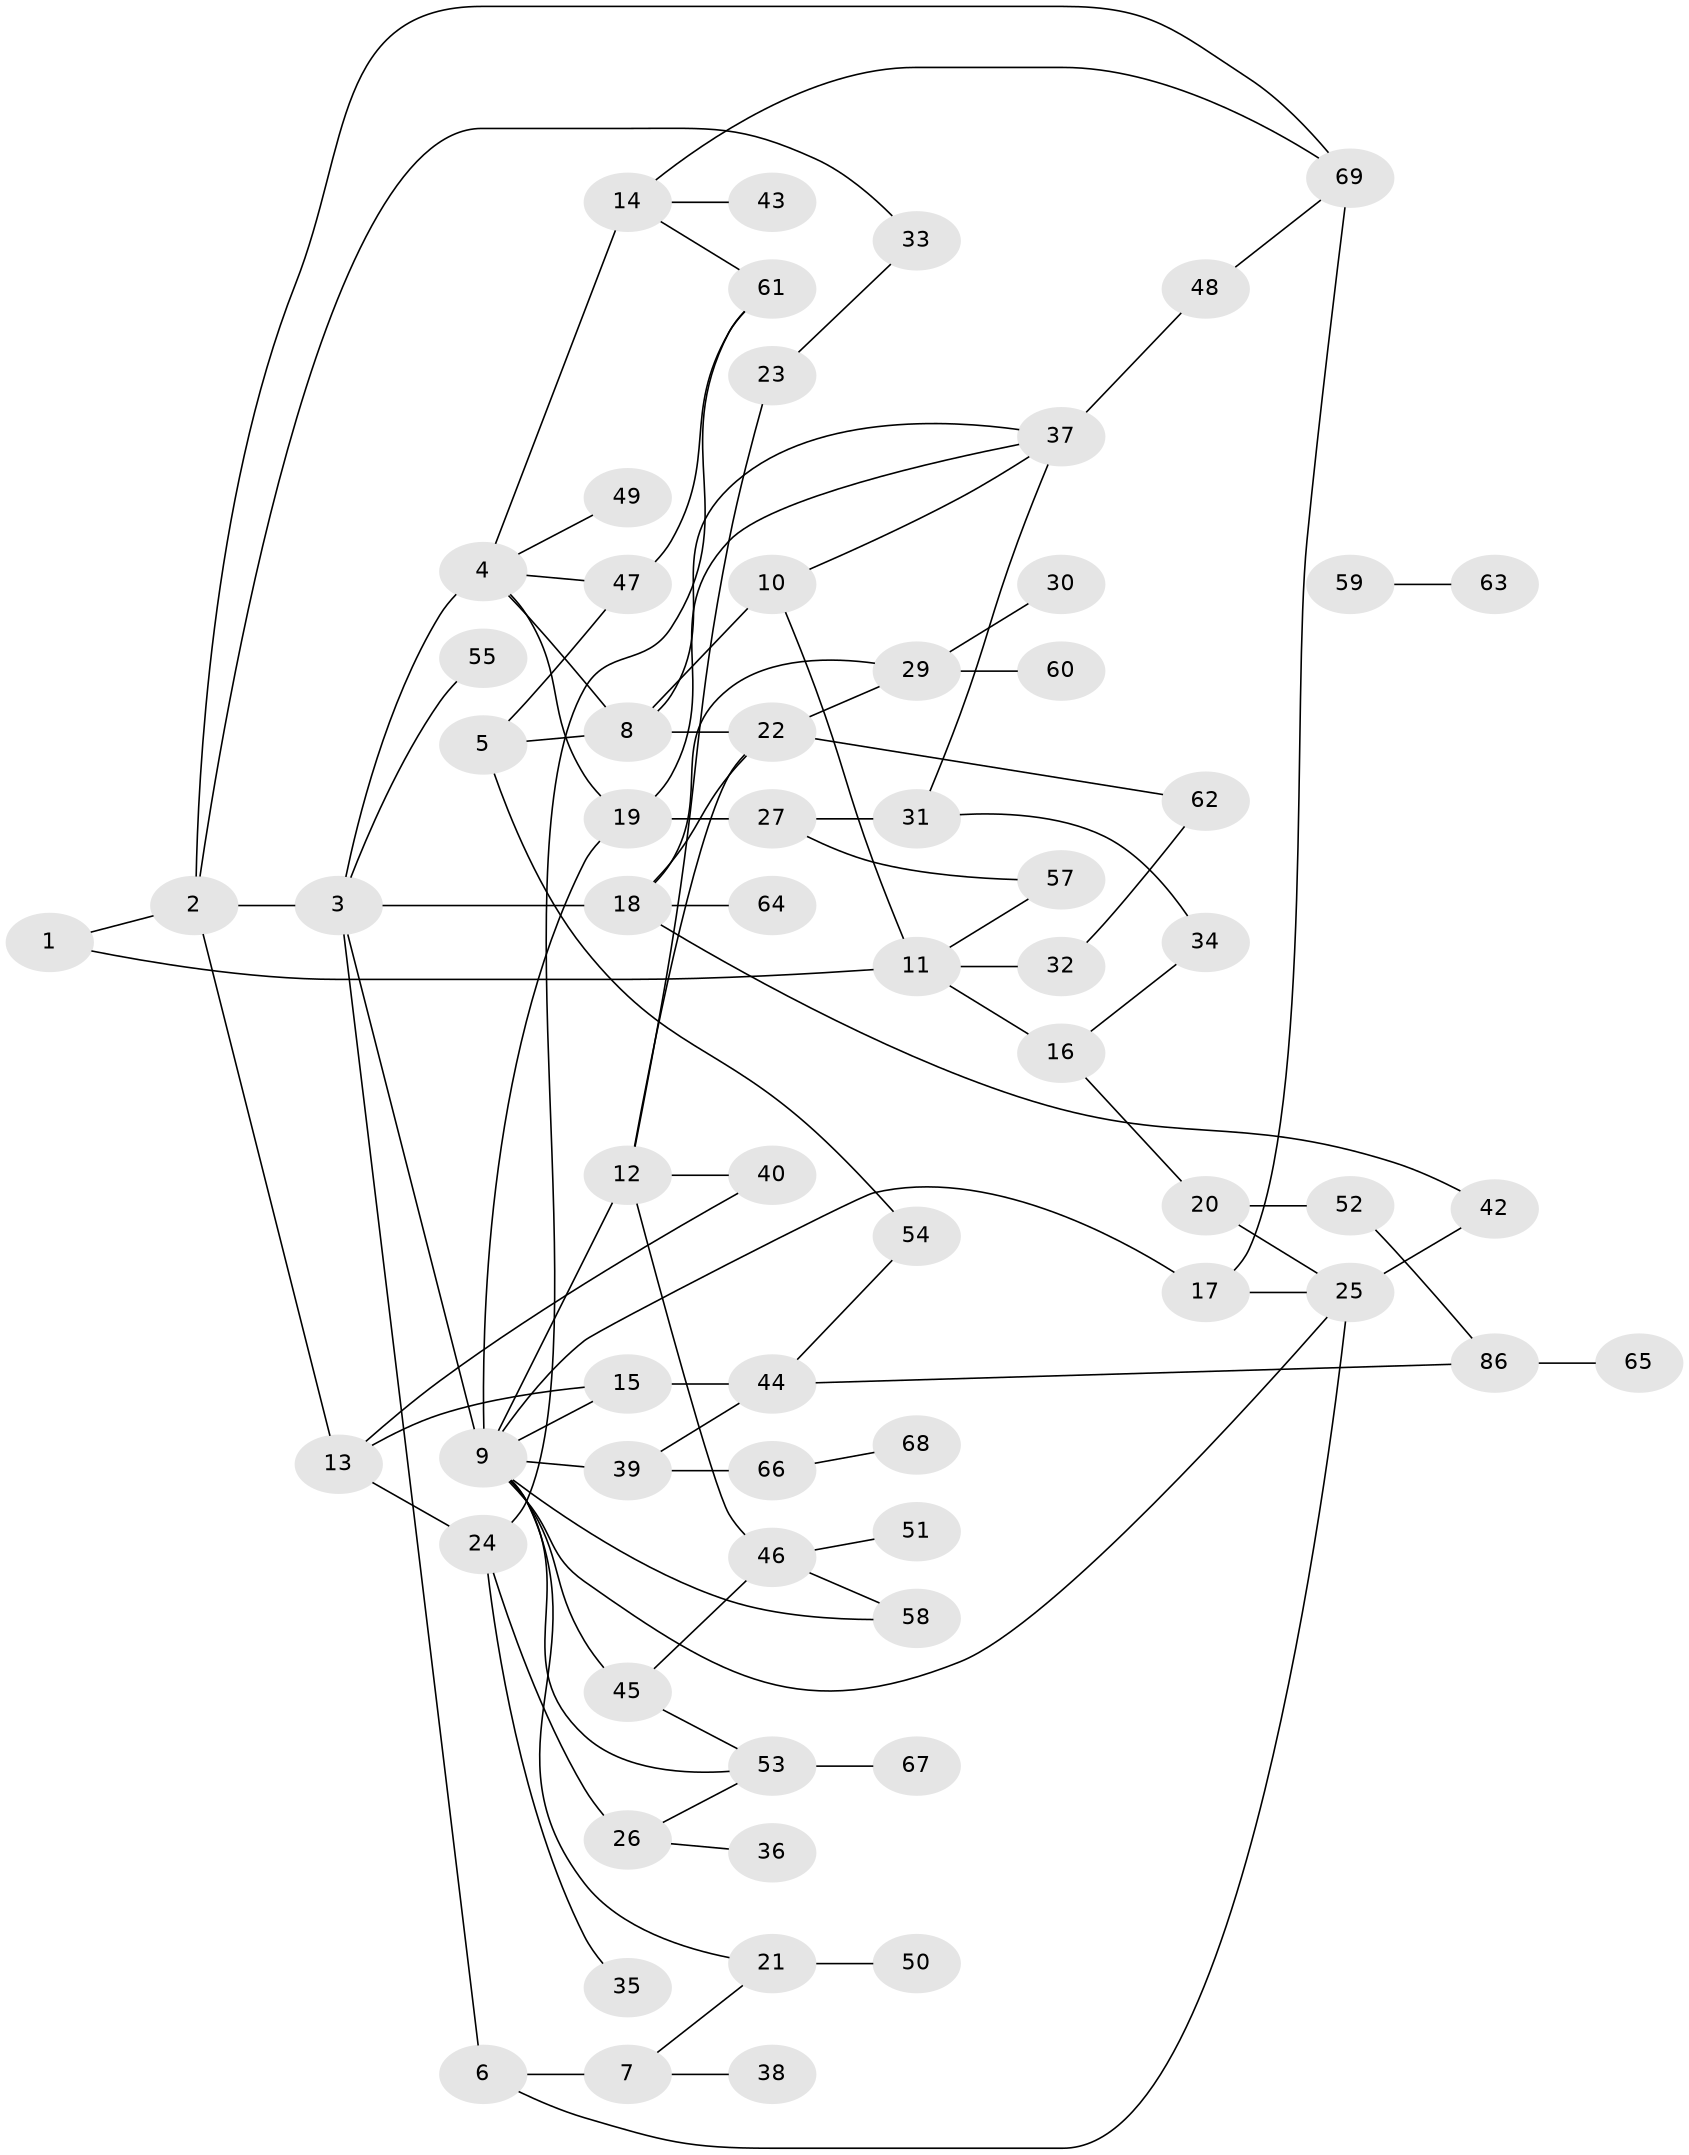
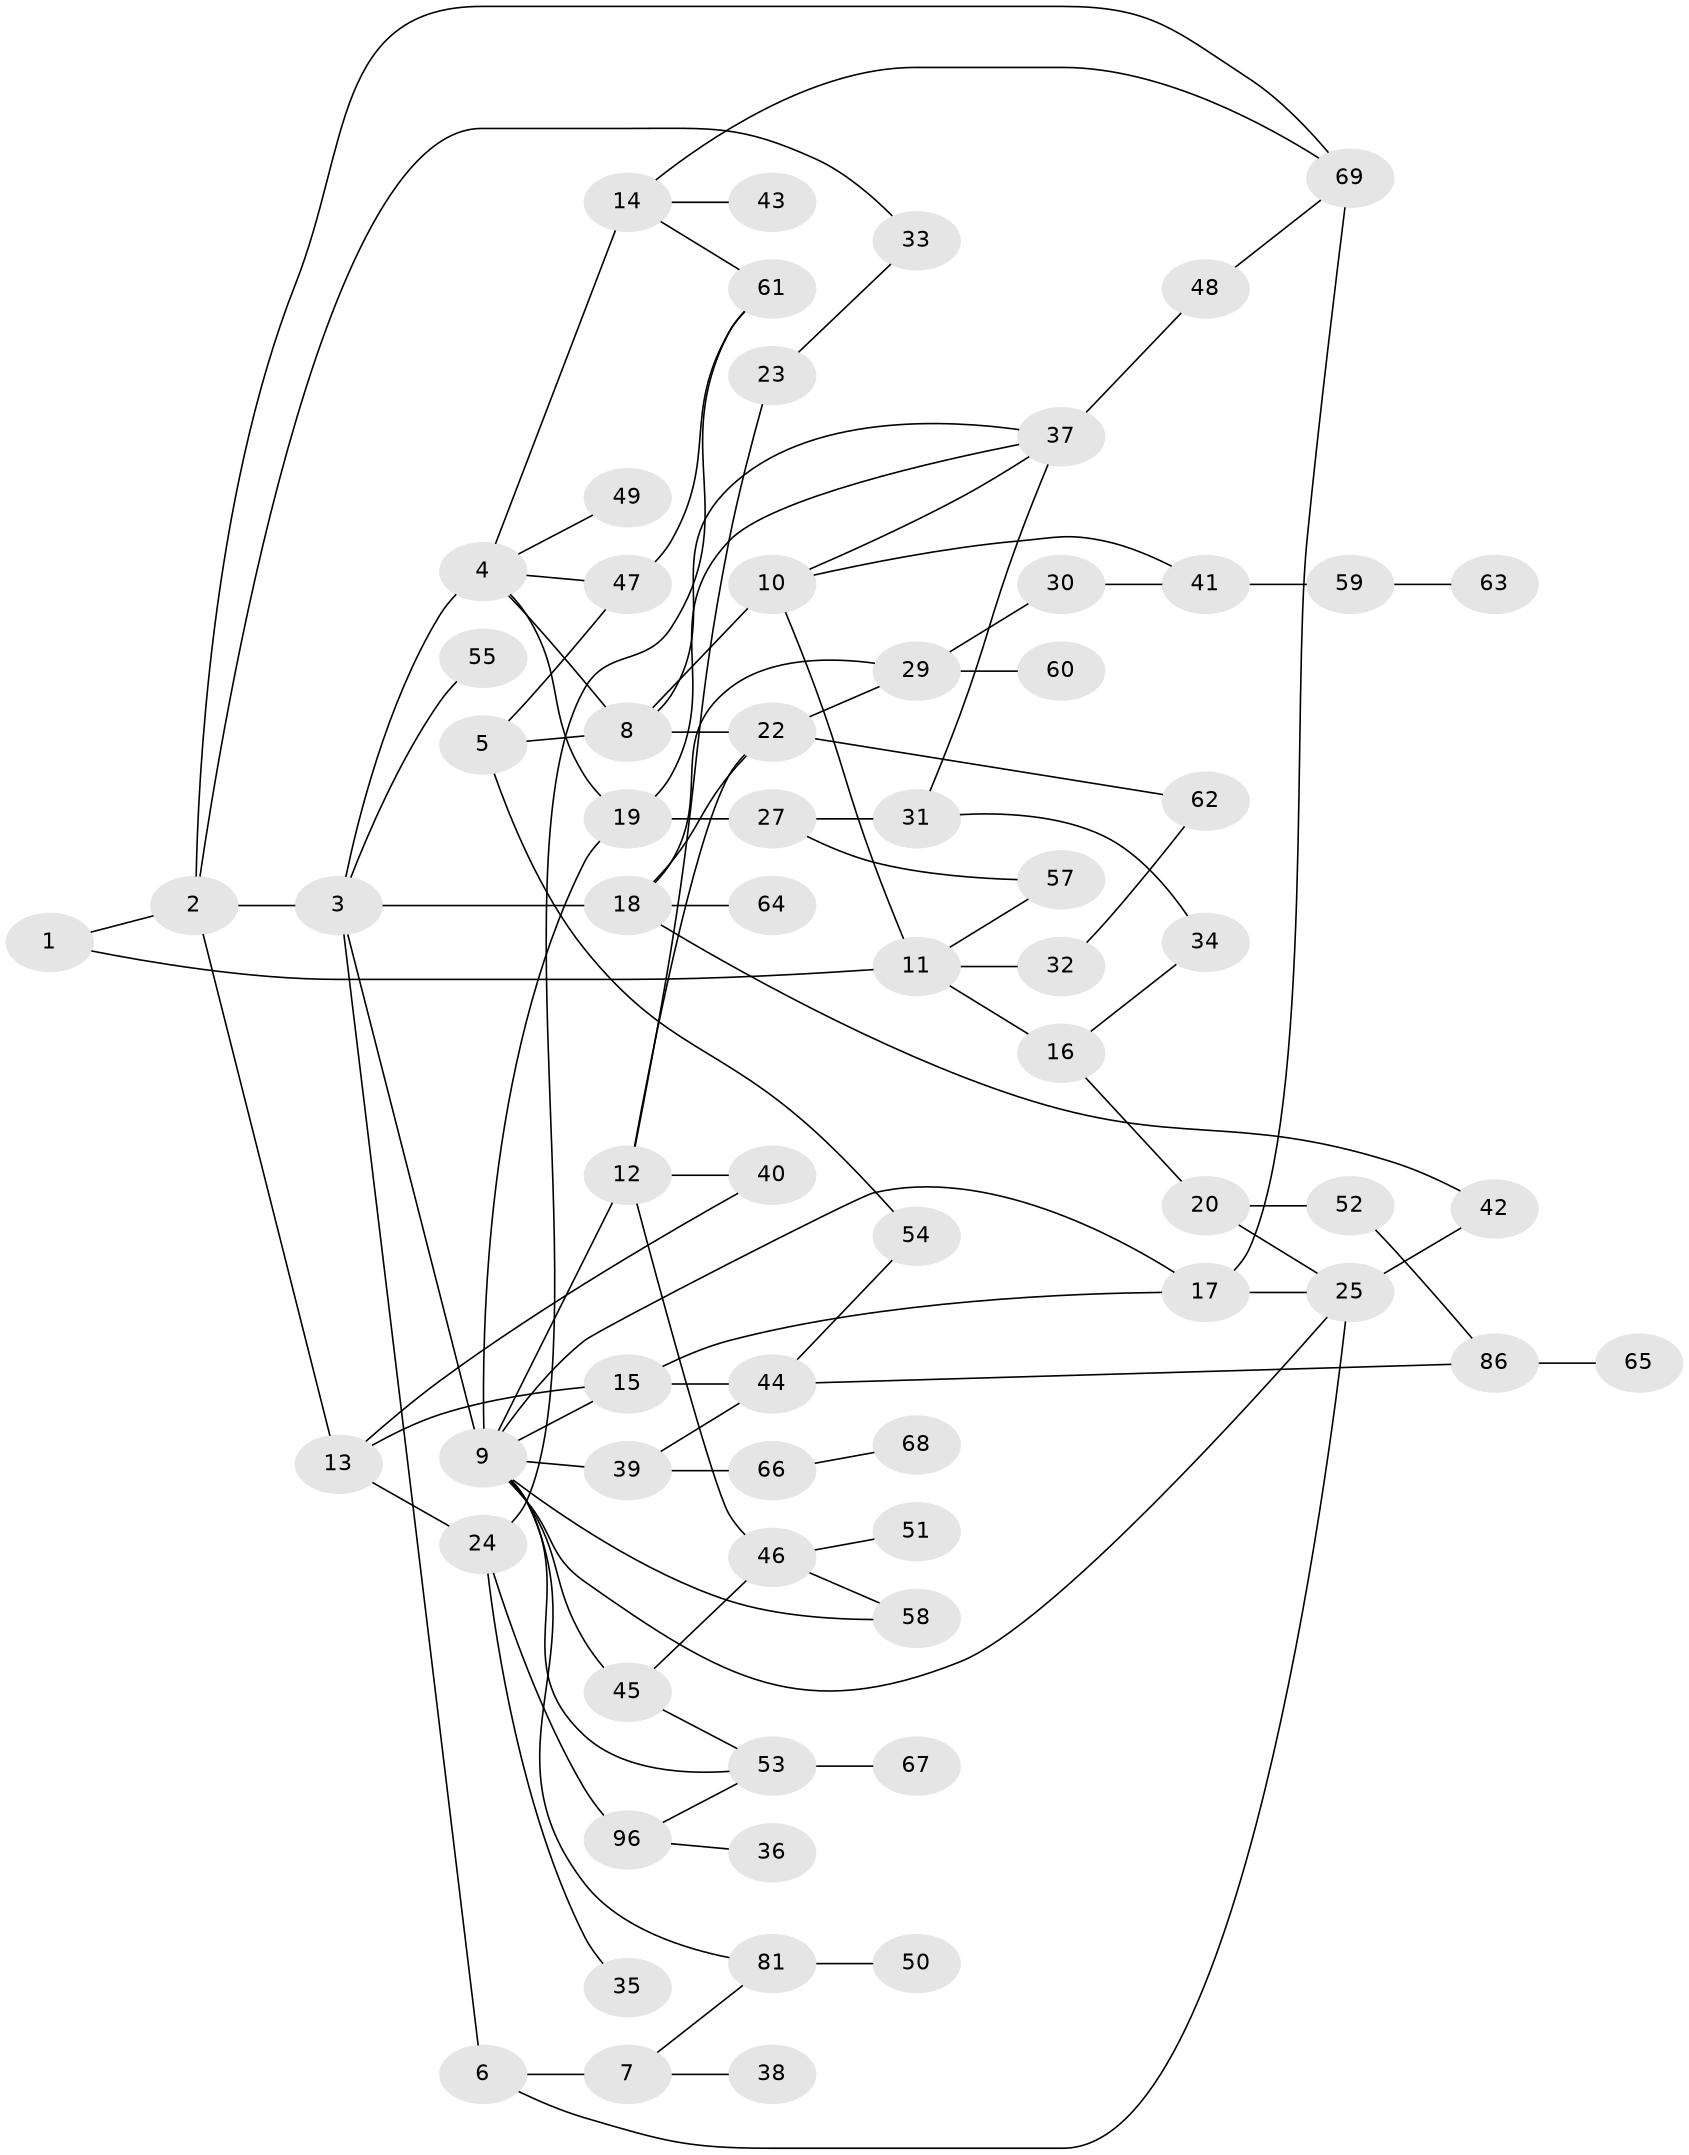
node "41": added
edge "17" -- "15": added
node "26": label "26" -> "96"
node "21": label "21" -> "81"
